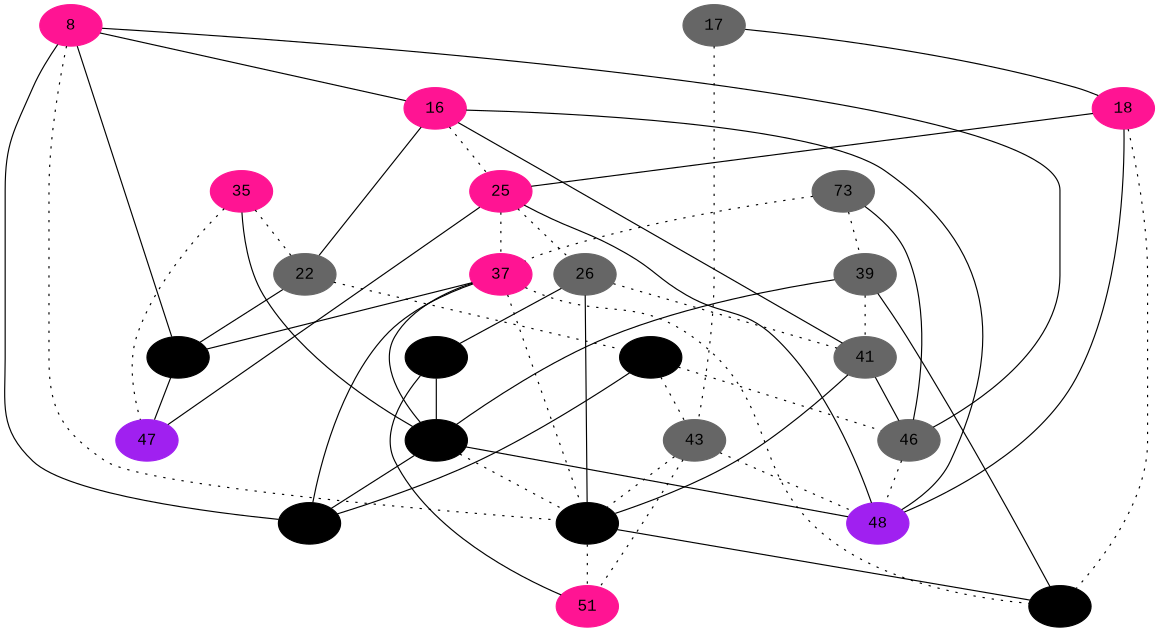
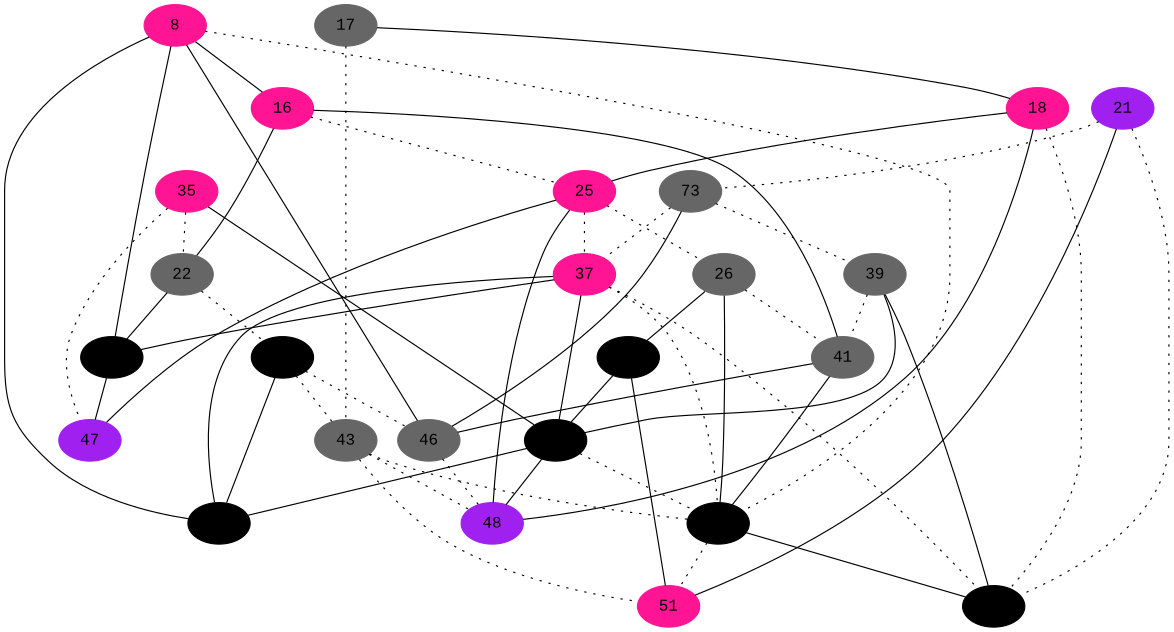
node "21": added
edge "16" -- "48": removed
